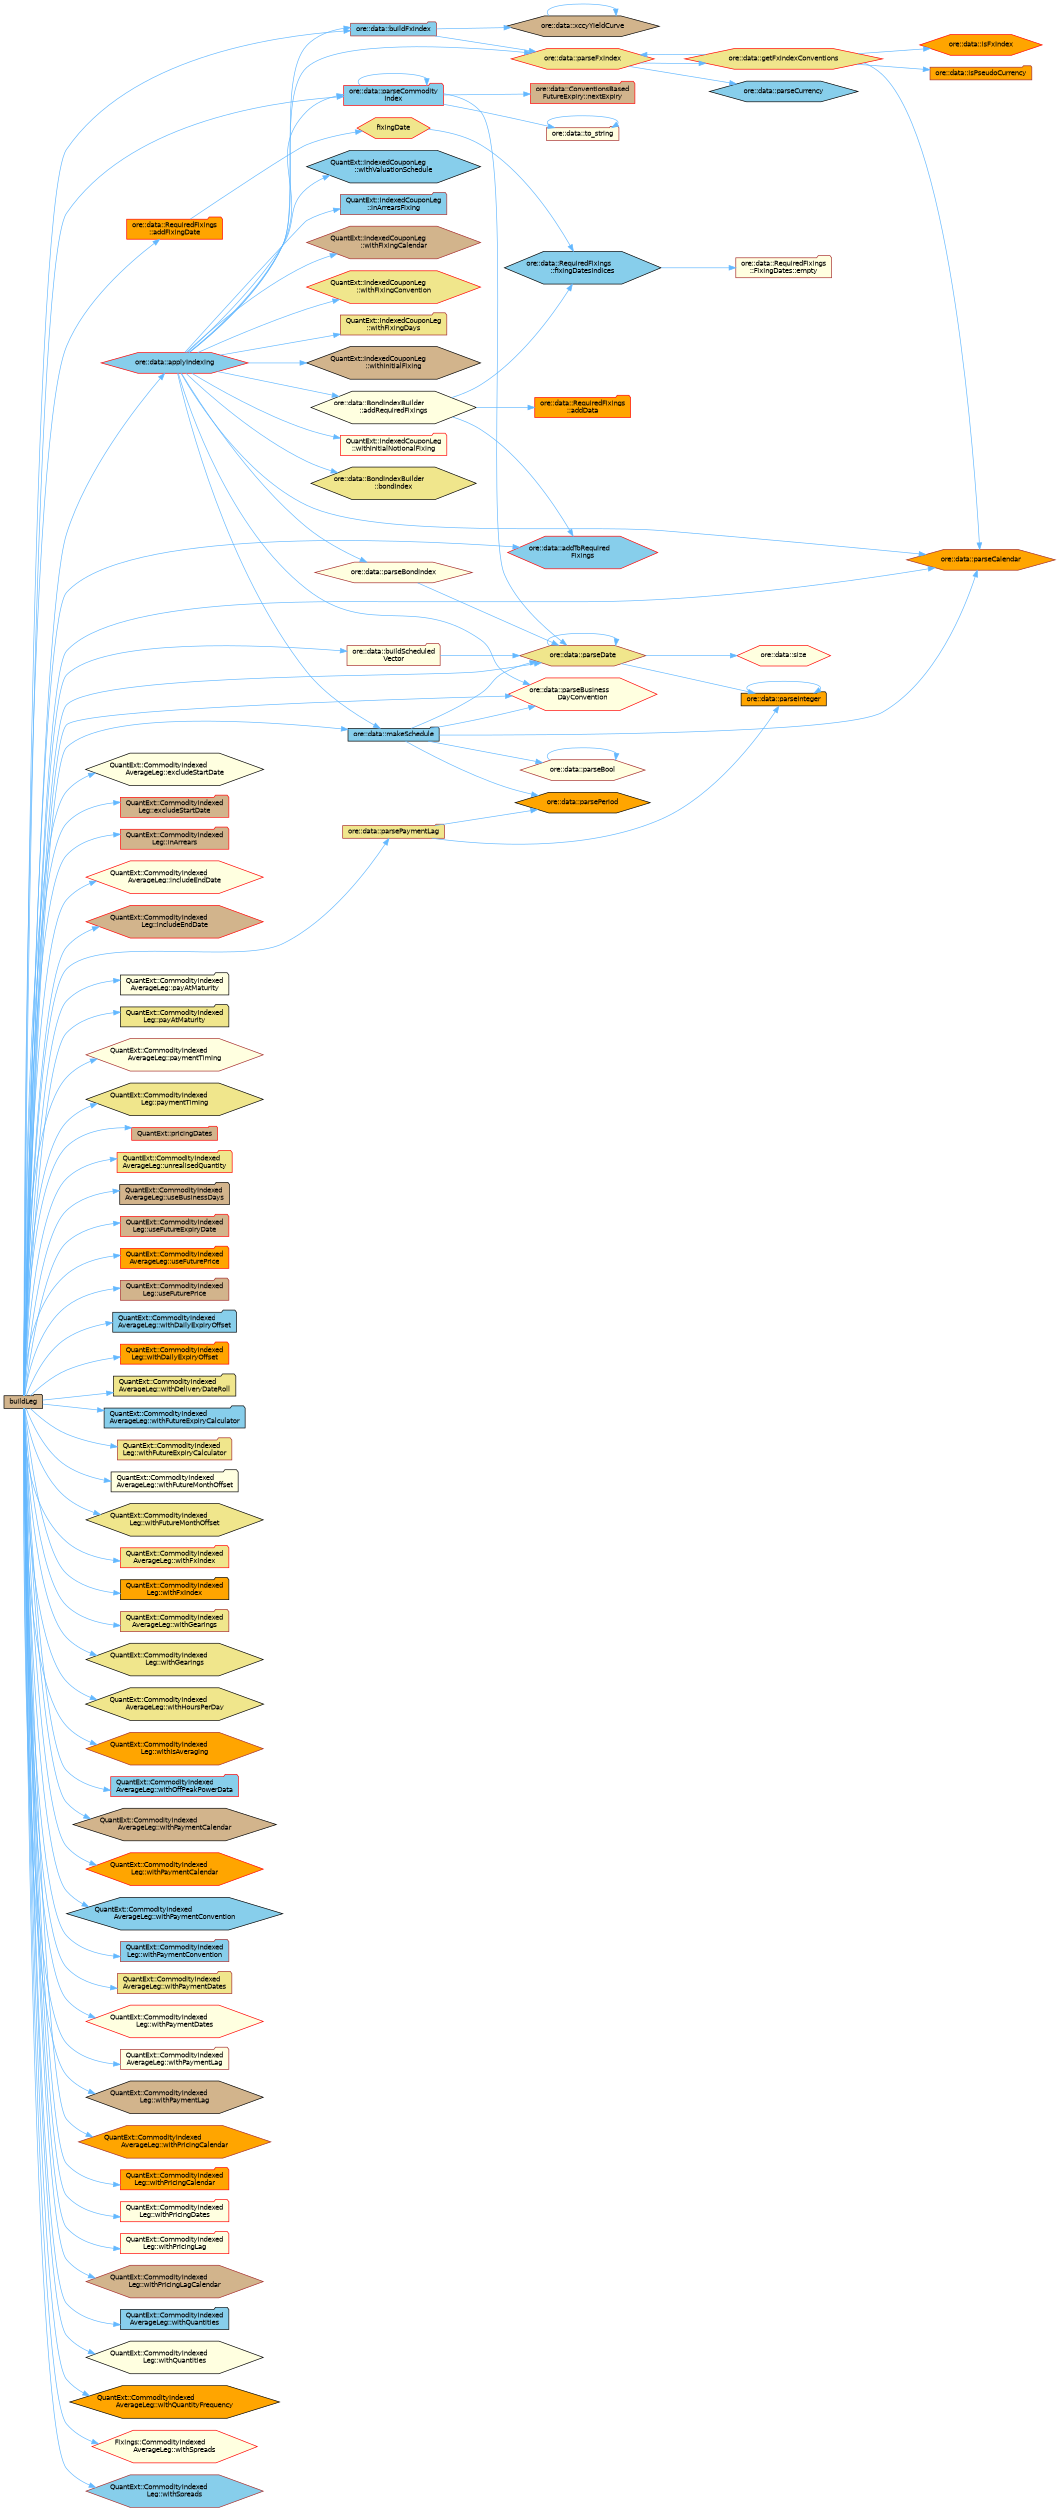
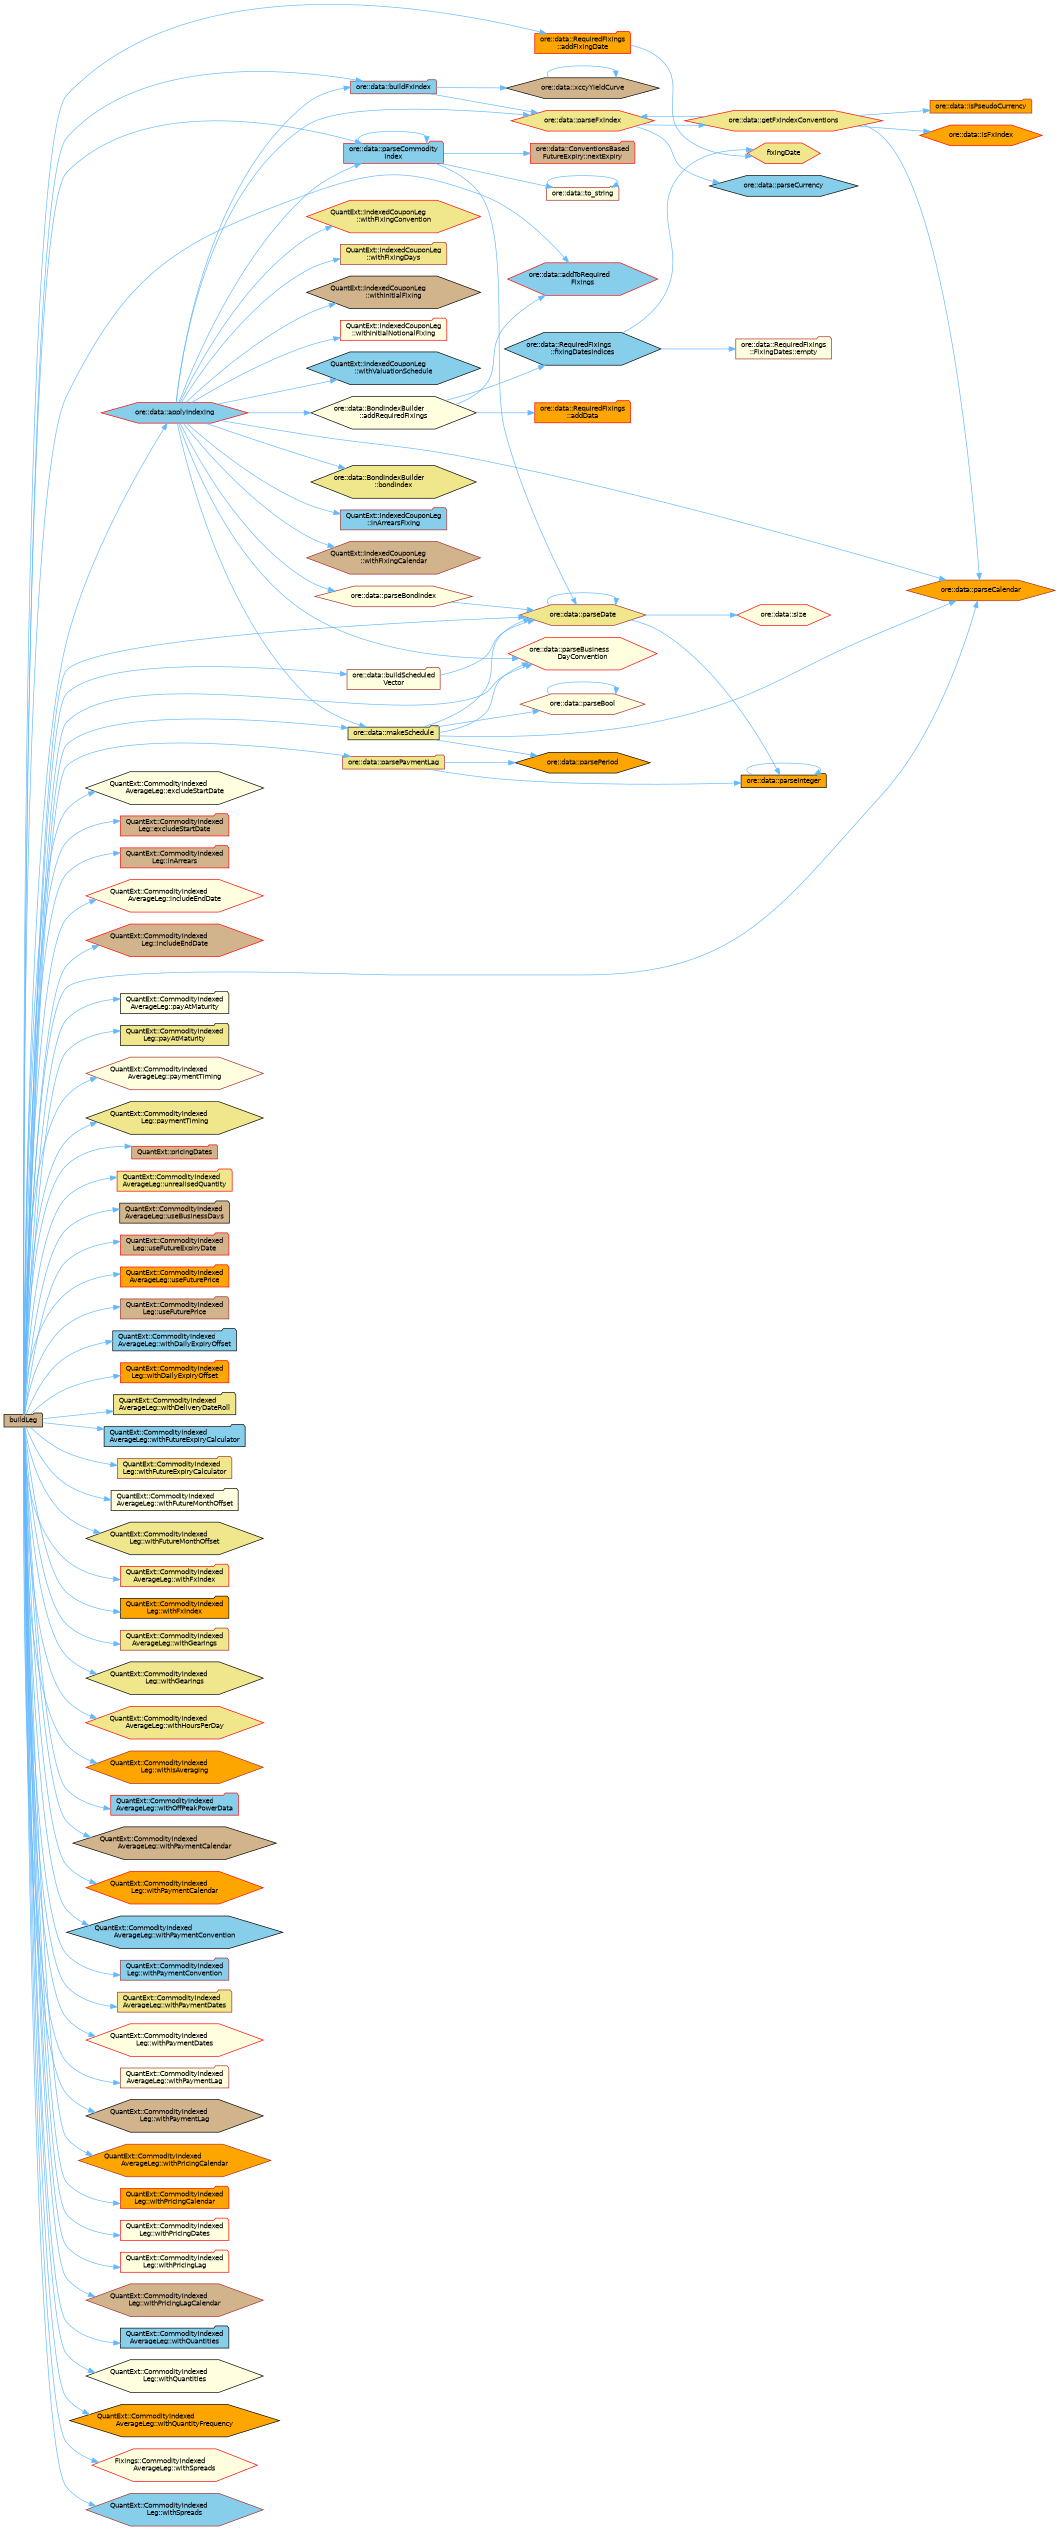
edge "fixingDate" -> "ore::data::RequiredFixings ::fixingDatesIndices": reversed
node "ore::data::makeSchedule": fillcolor skyblue -> khaki
node "QuantExt::CommodityIndexed AverageLeg::withHoursPerDay": color black -> red
